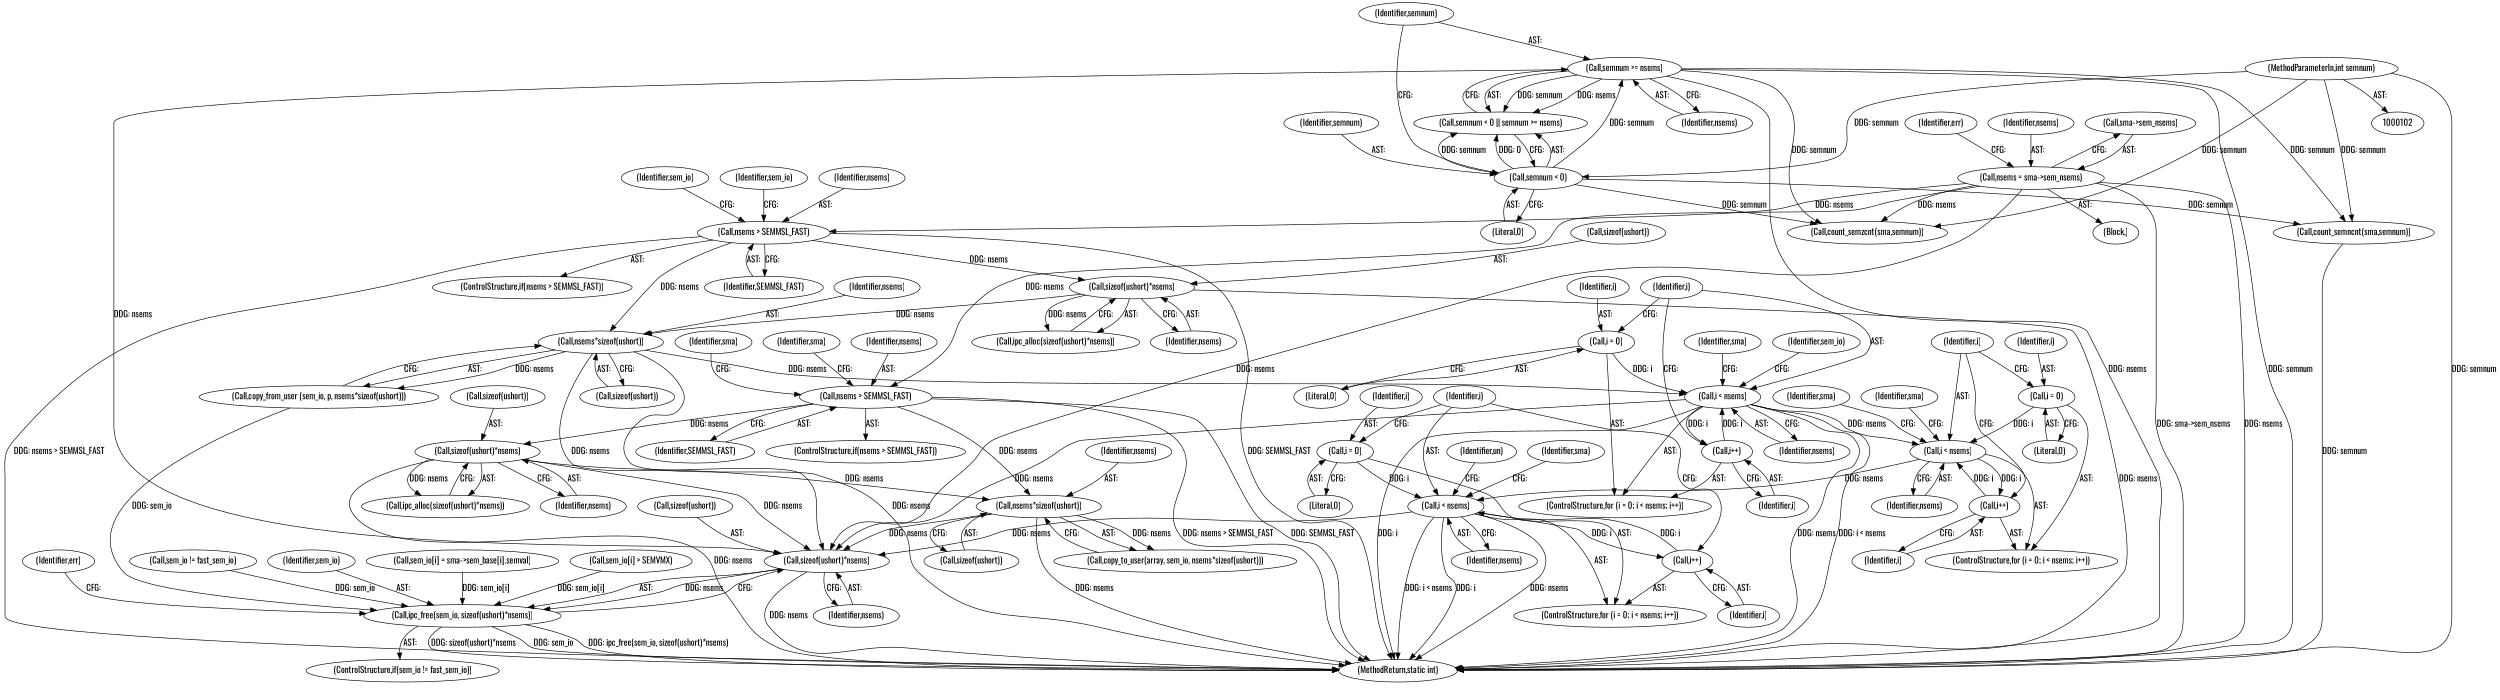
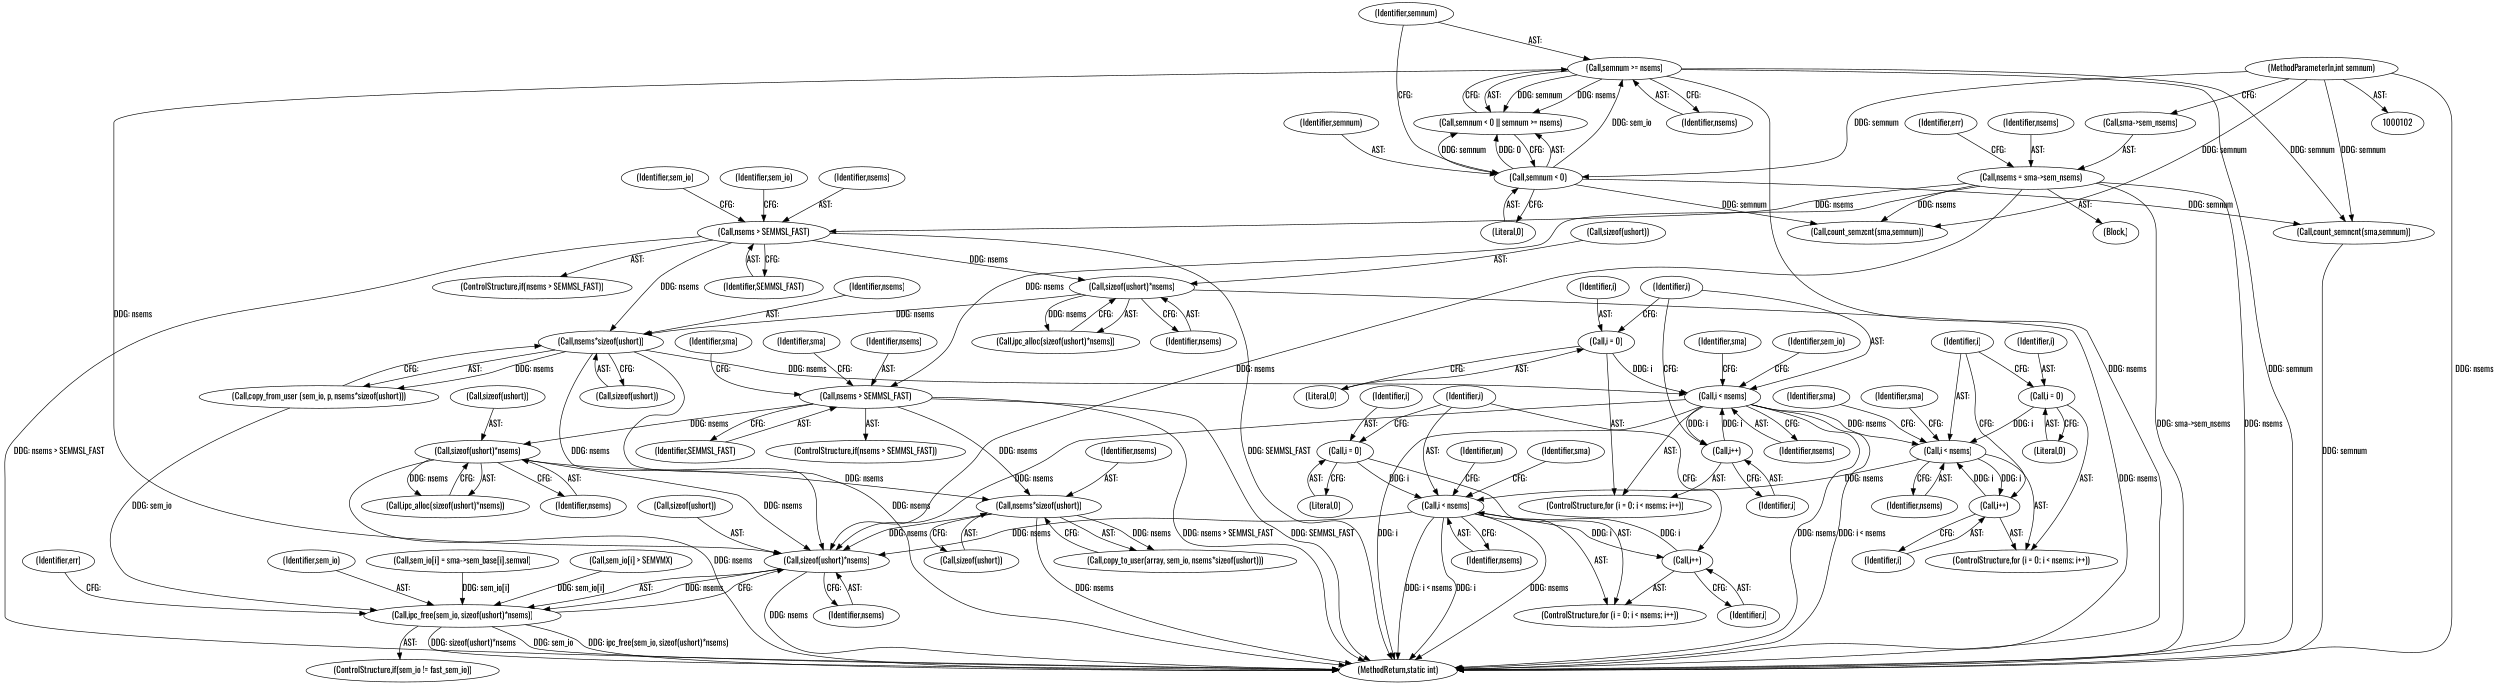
edge "(Call,semnum >= nsems)" -> "(Call,count_semzcnt(sma,semnum))": removed, label "DDG: semnum"
edge "(Call,semnum < 0)" -> "(Call,semnum >= nsems)": label "DDG: semnum" -> "DDG: sem_io"
edge "(Call,nsems = sma->sem_nsems)" -> "(Call,sma->sem_nsems)": now "(MethodParameterIn,int semnum)" -> "(Call,sma->sem_nsems)"
edge "(MethodParameterIn,int semnum)" -> "(MethodReturn,static int)": label "DDG: semnum" -> "DDG: nsems"
node "(Call,sem_io != fast_sem_io)": removed
